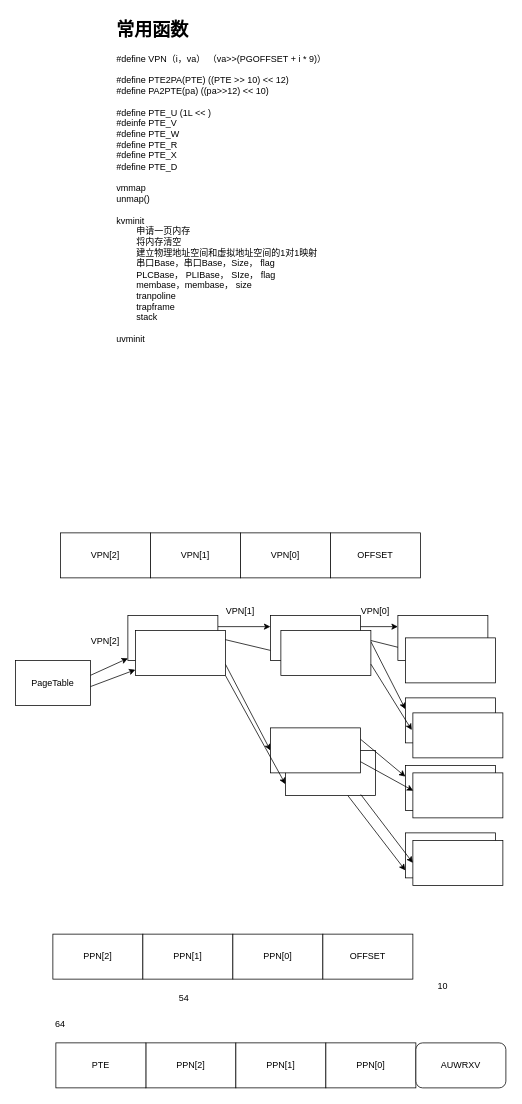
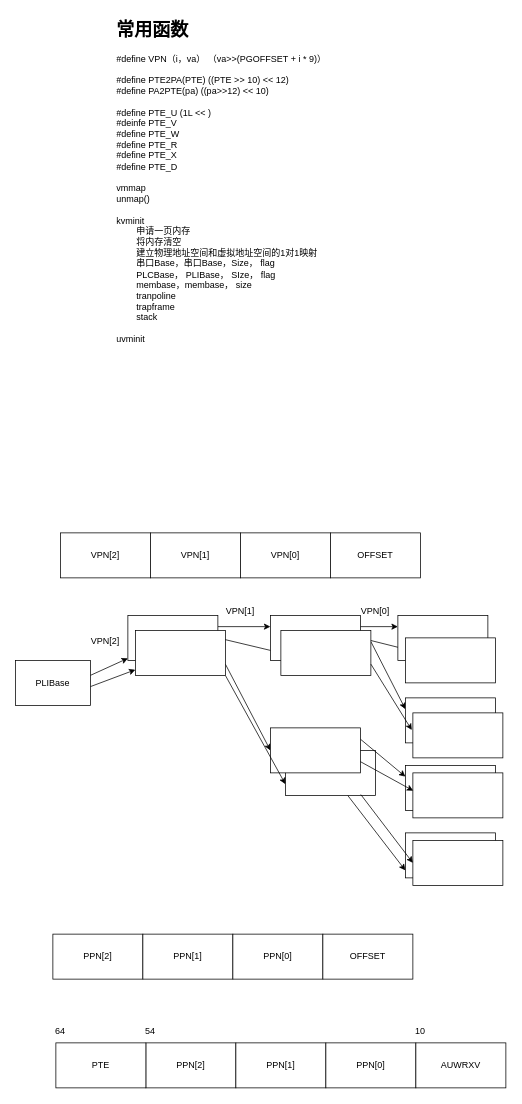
node "PageTable": label "PageTable" -> "PLIBase"
node "10": moved (443, 987) -> (420, 1032)
node "54": moved (184, 998) -> (150, 1032)
node "64": moved (60, 1024) -> (60, 1032)
node "AUWRXV": shape rounded rectangle -> rectangle
